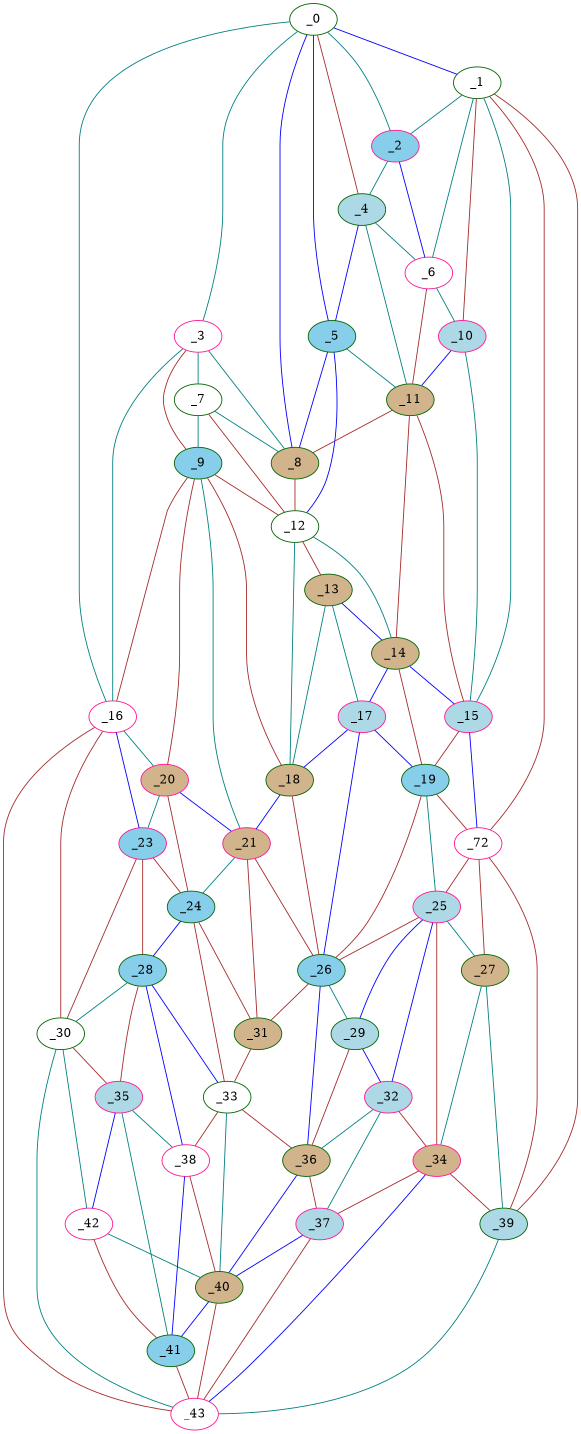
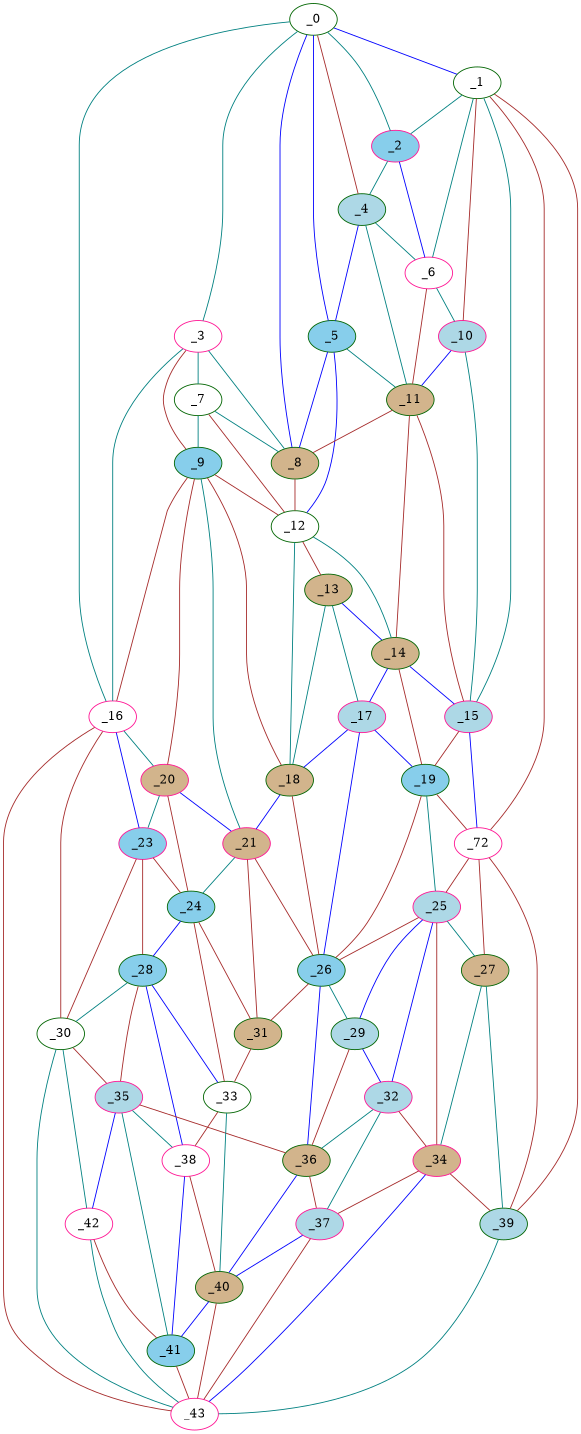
edge "_33" -- "_36": now "_35" -- "_36"
edge "_42" -- "_40": now "_42" -- "_43"
